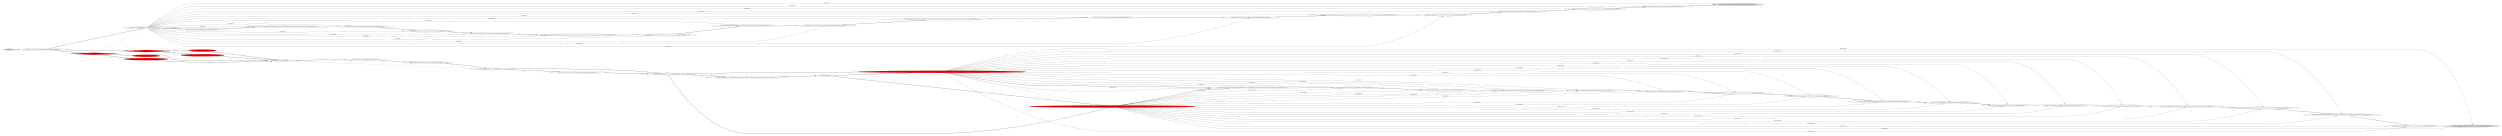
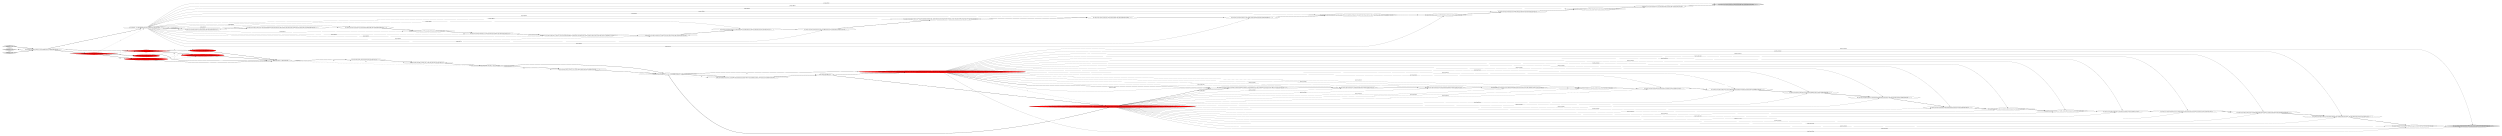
node "prepare['0', '0', '1']": added
node "prepare['1', '0', '0']": added
